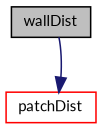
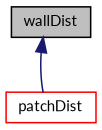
edge "wallDist" -> "patchDist": reversed
